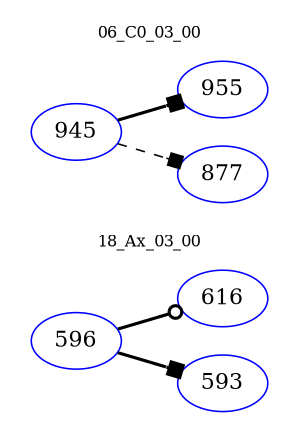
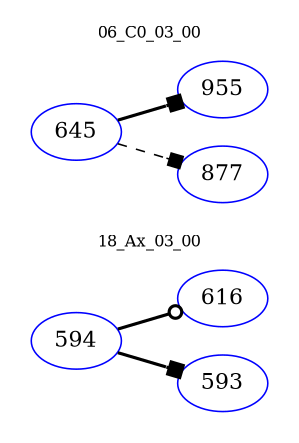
node "945": label "945" -> "645"
node "596": label "596" -> "594"
